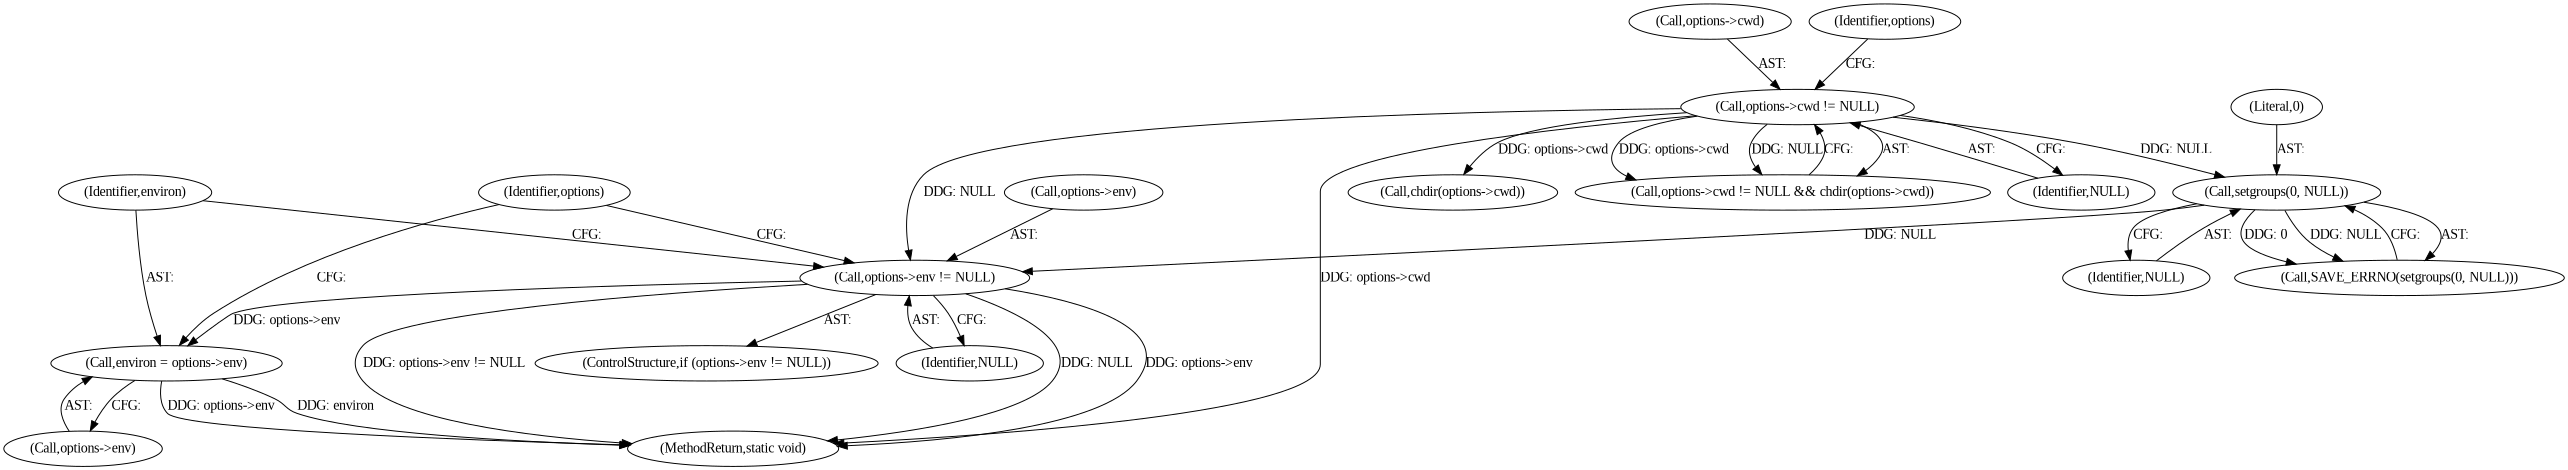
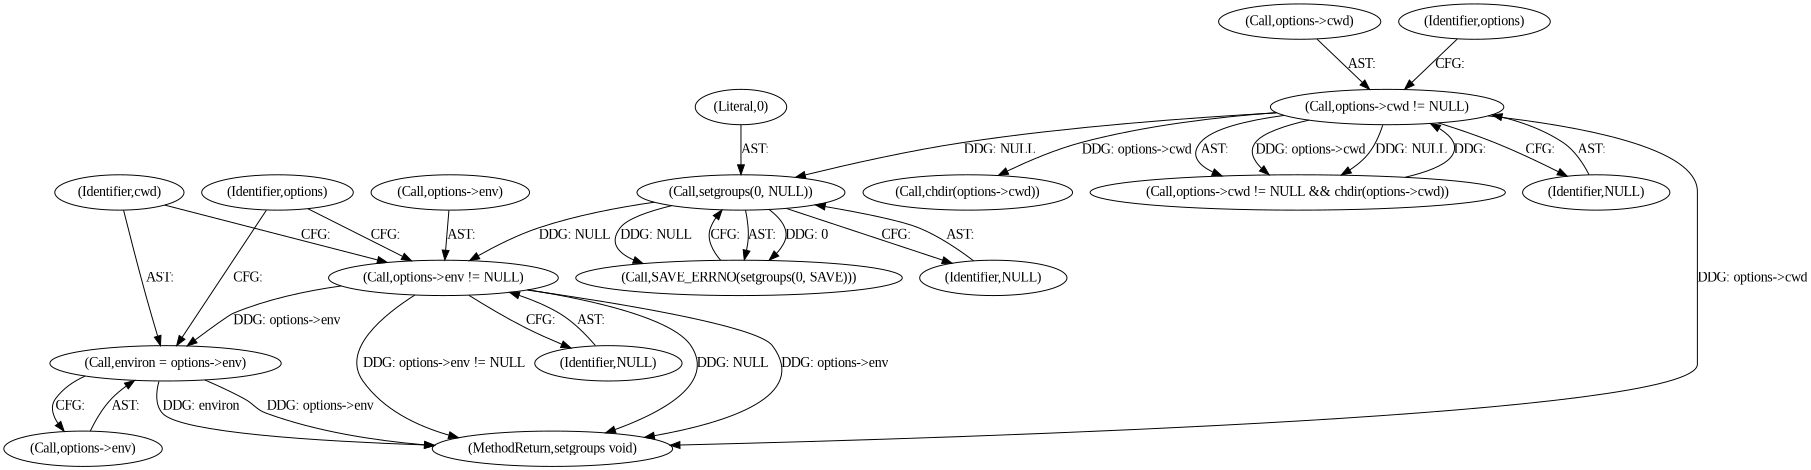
edge "(Call,options->cwd != NULL)" -> "(Call,options->env != NULL)": removed, label "DDG: NULL"
edge "(Call,options->cwd != NULL && chdir(options->cwd))" -> "(Call,options->cwd != NULL)": label "CFG: " -> "DDG: "
node "(Identifier,environ)": label "(Identifier,environ)" -> "(Identifier,cwd)"
node "(Call,SAVE_ERRNO(setgroups(0, NULL)))": label "(Call,SAVE_ERRNO(setgroups(0, NULL)))" -> "(Call,SAVE_ERRNO(setgroups(0, SAVE)))"
node "(ControlStructure,if (options->env != NULL))": removed
node "(MethodReturn,static void)": label "(MethodReturn,static void)" -> "(MethodReturn,setgroups void)"
